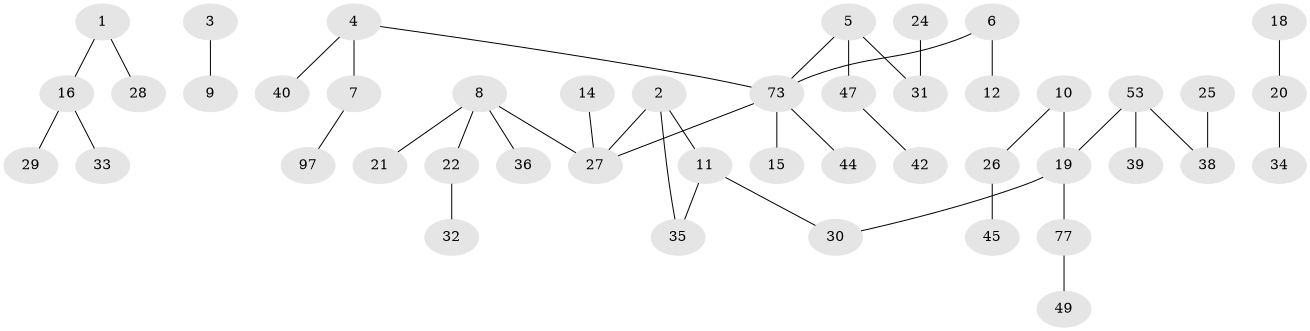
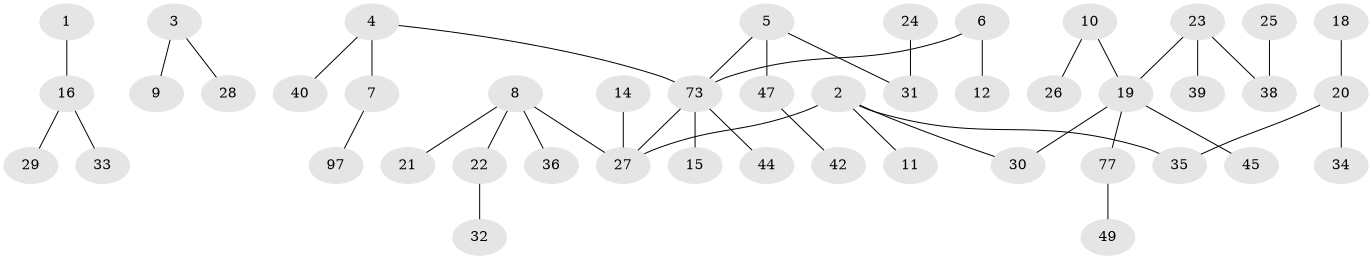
edge "1" -- "28": now "3" -- "28"
node "53": label "53" -> "23"
edge "11" -- "35": now "20" -- "35"
edge "11" -- "30": now "2" -- "30"
edge "26" -- "45": now "19" -- "45"
